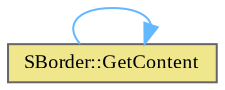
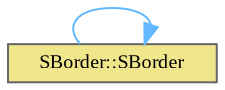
node "SBorder::GetContent": label "SBorder::GetContent" -> "SBorder::SBorder"
